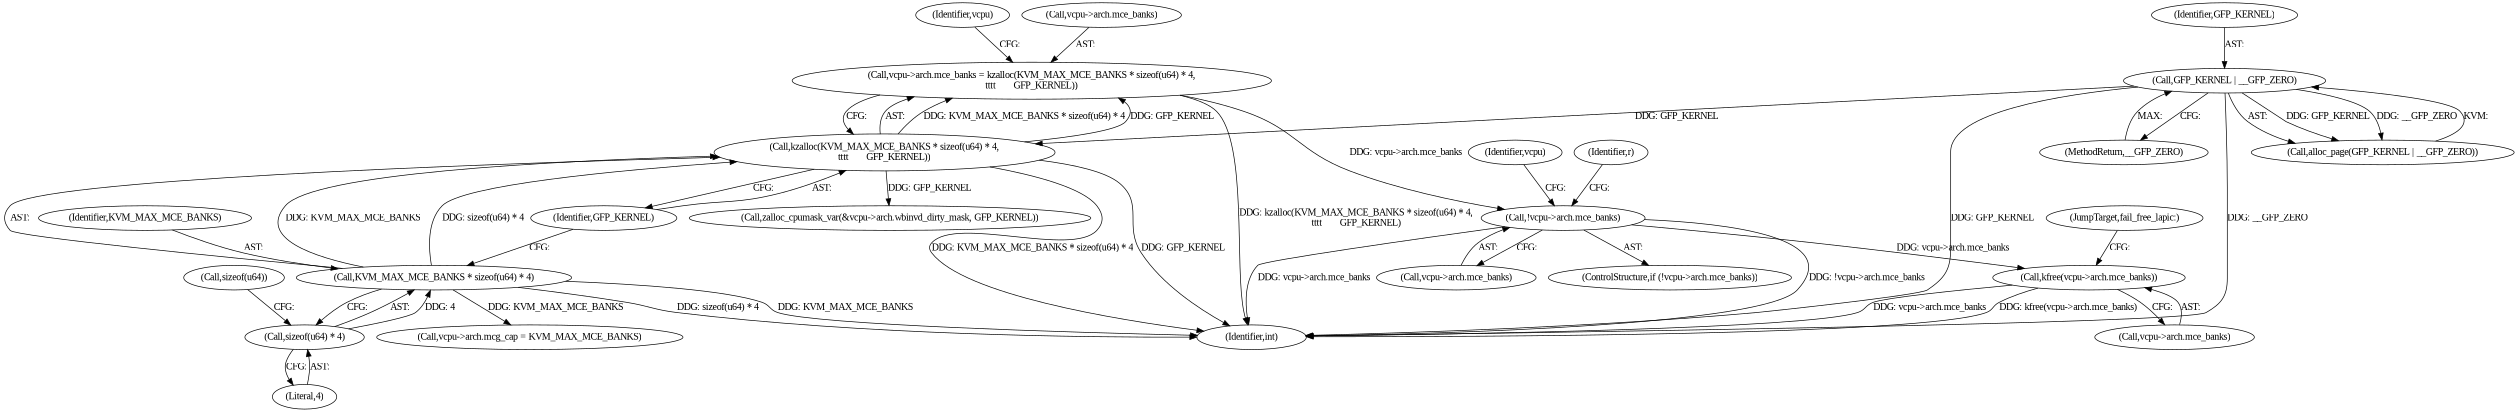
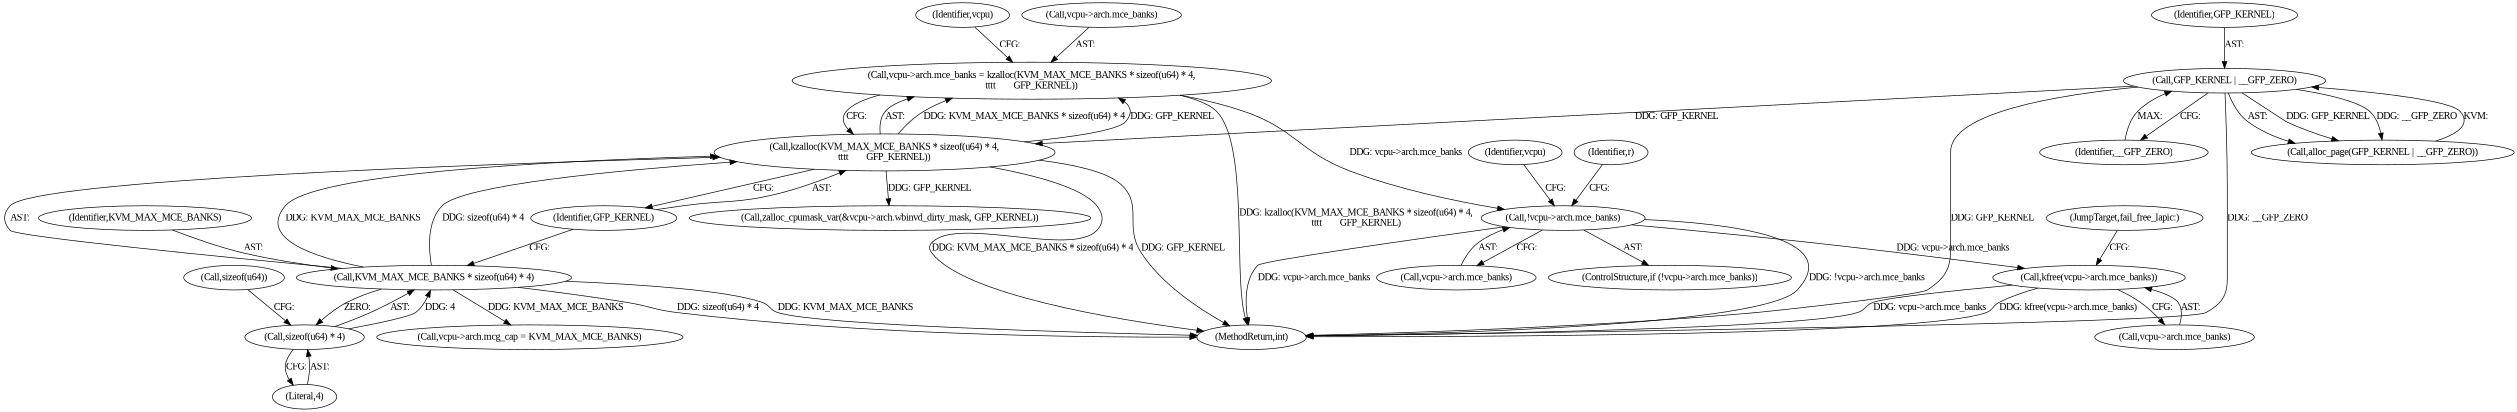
node "(MethodReturn,__GFP_ZERO)": label "(MethodReturn,__GFP_ZERO)" -> "(Identifier,__GFP_ZERO)"
edge "(Call,KVM_MAX_MCE_BANKS * sizeof(u64) * 4)" -> "(Call,sizeof(u64) * 4)": label "CFG: " -> "ZERO: "
node "(Identifier,int)": label "(Identifier,int)" -> "(MethodReturn,int)"
